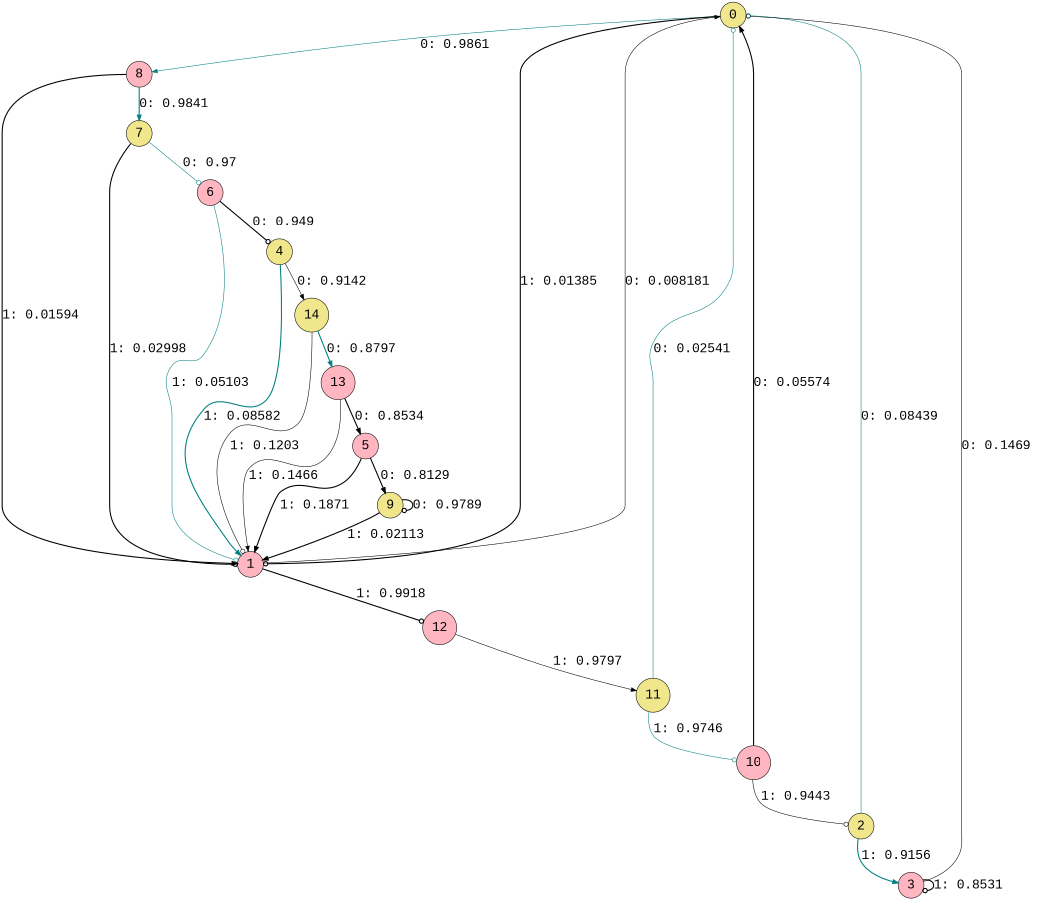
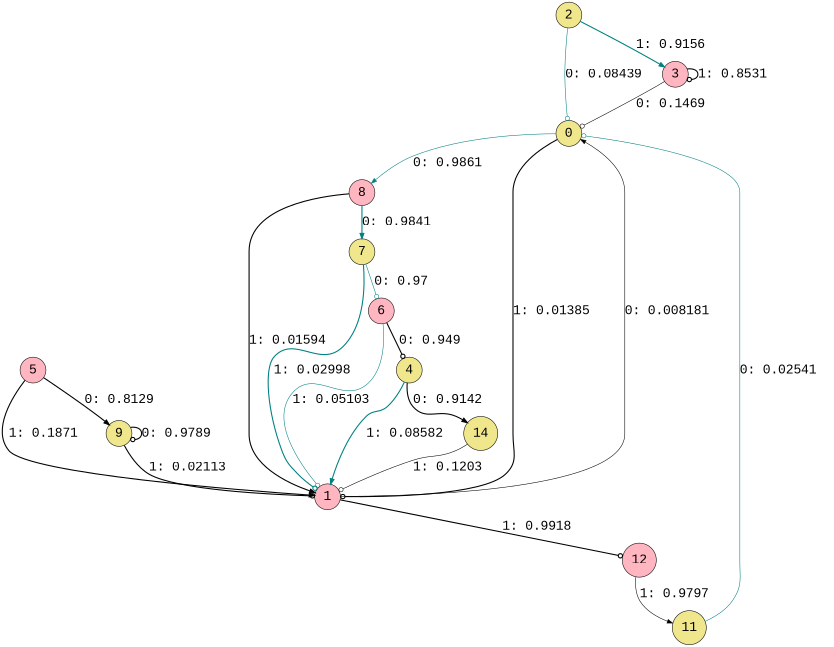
edge "4" -> "14": style solid -> bold
node "13": removed
edge "7" -> "1": color black -> teal
edge "9" -> "1": arrowhead normal -> odot
node "10": removed
